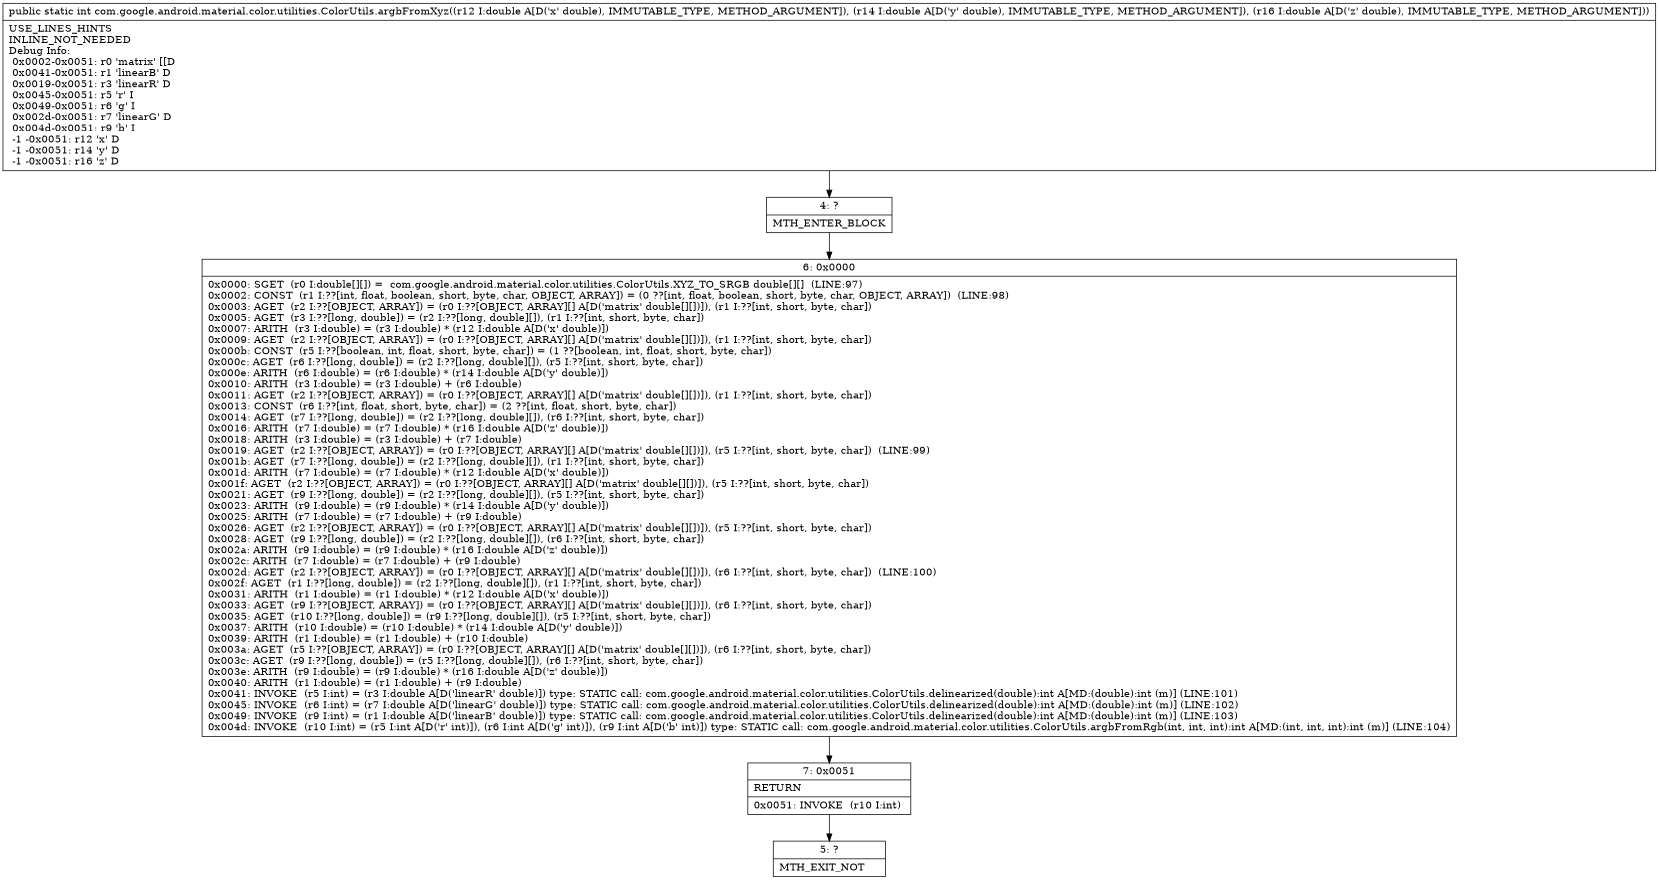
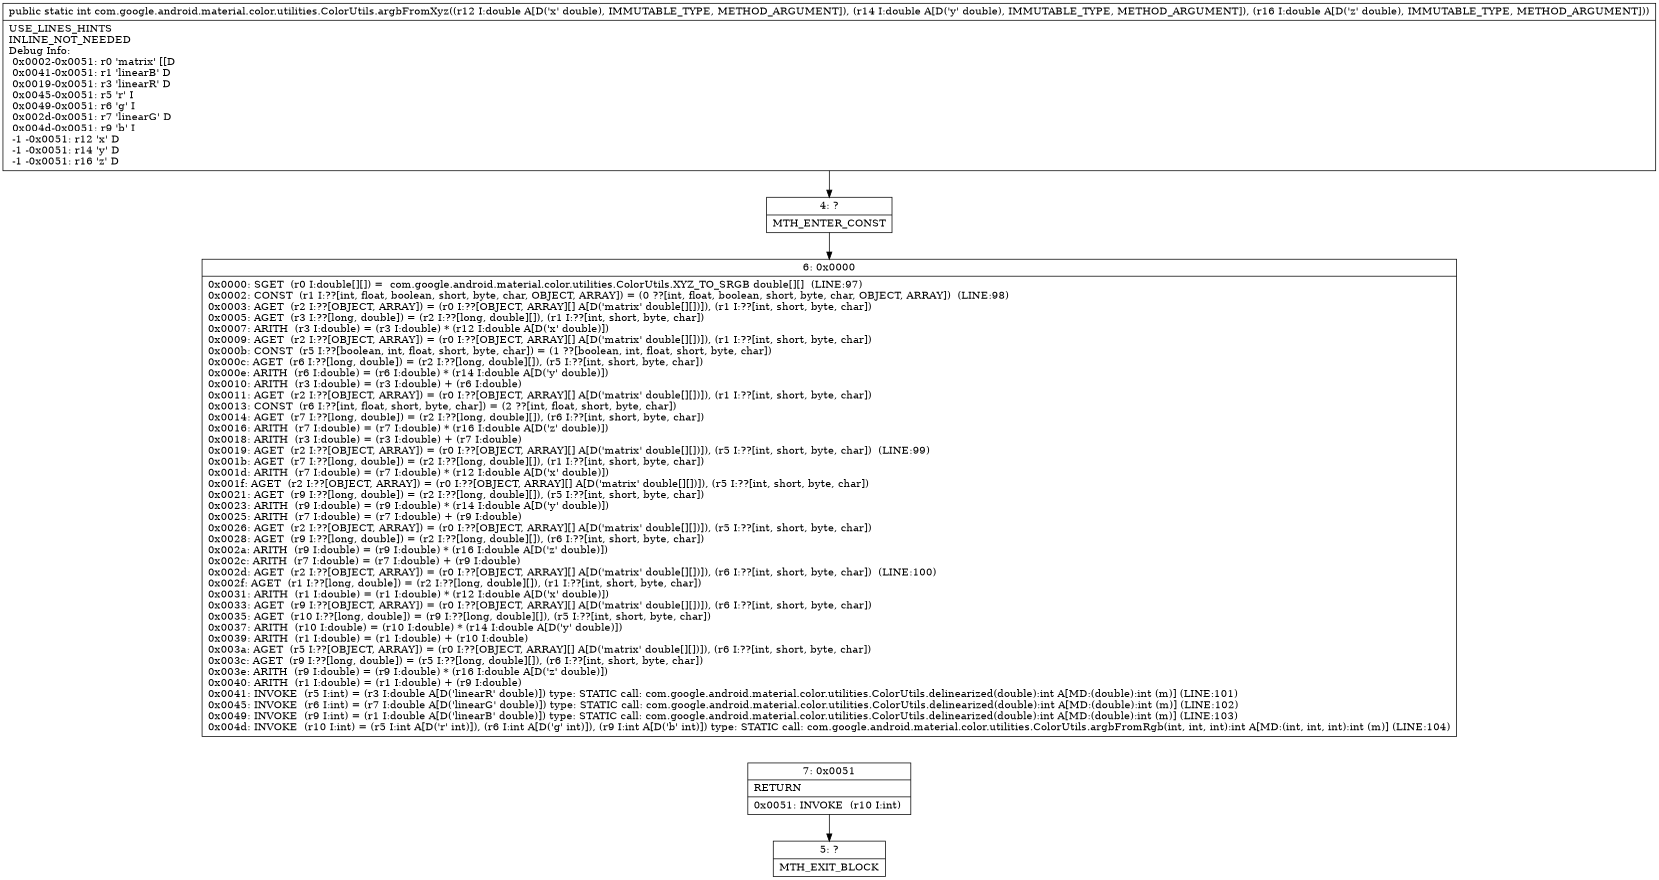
node "4: ?": text "MTH_ENTER_BLOCK" -> "MTH_ENTER_CONST"
edge "6: 0x0000" -> "7: 0x0051": removed
node "5: ?": text "MTH_EXIT_NOT" -> "MTH_EXIT_BLOCK"
